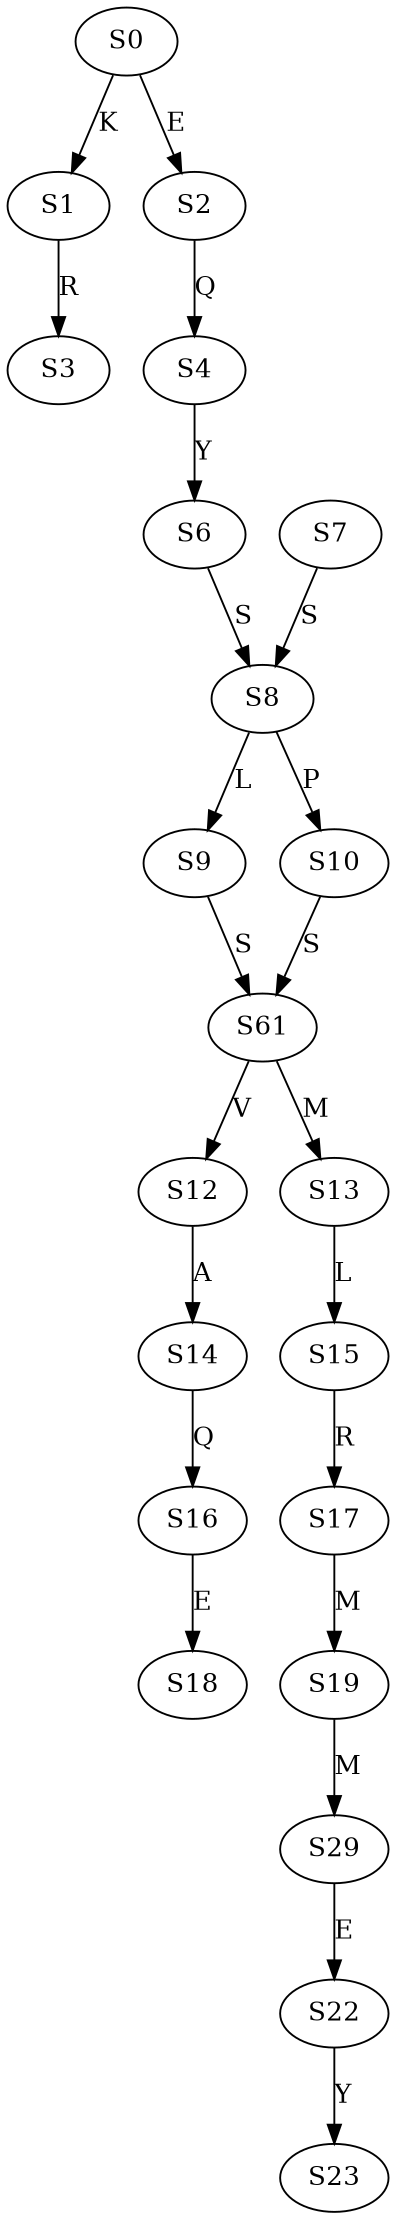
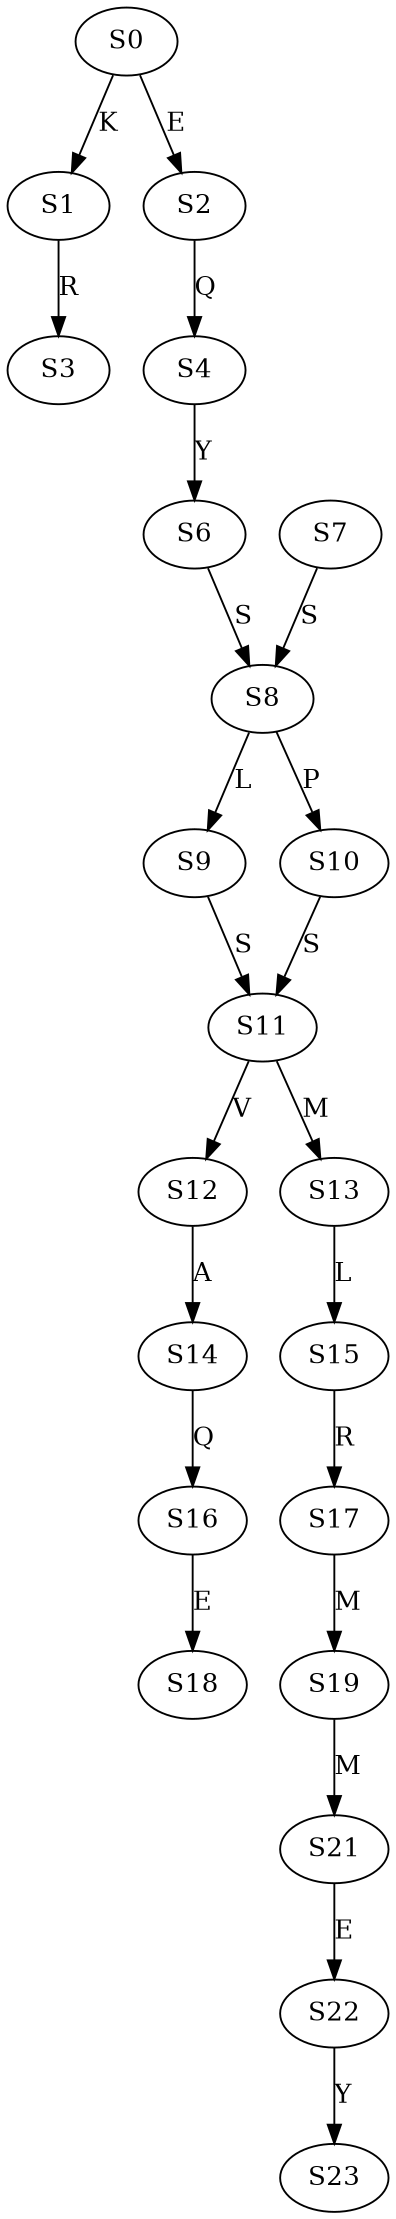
node "S61": label "S61" -> "S11"
node "S29": label "S29" -> "S21"
